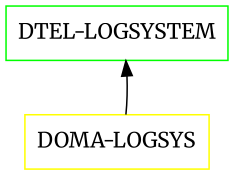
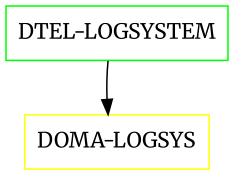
edge "DOMA-LOGSYS" -> "DTEL-LOGSYSTEM": reversed
